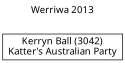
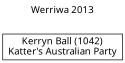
node "Kerryn Ball (3042) Katter's Australian Party": label "Kerryn Ball (3042) Katter's Australian Party" -> "Kerryn Ball (1042) Katter's Australian Party"
